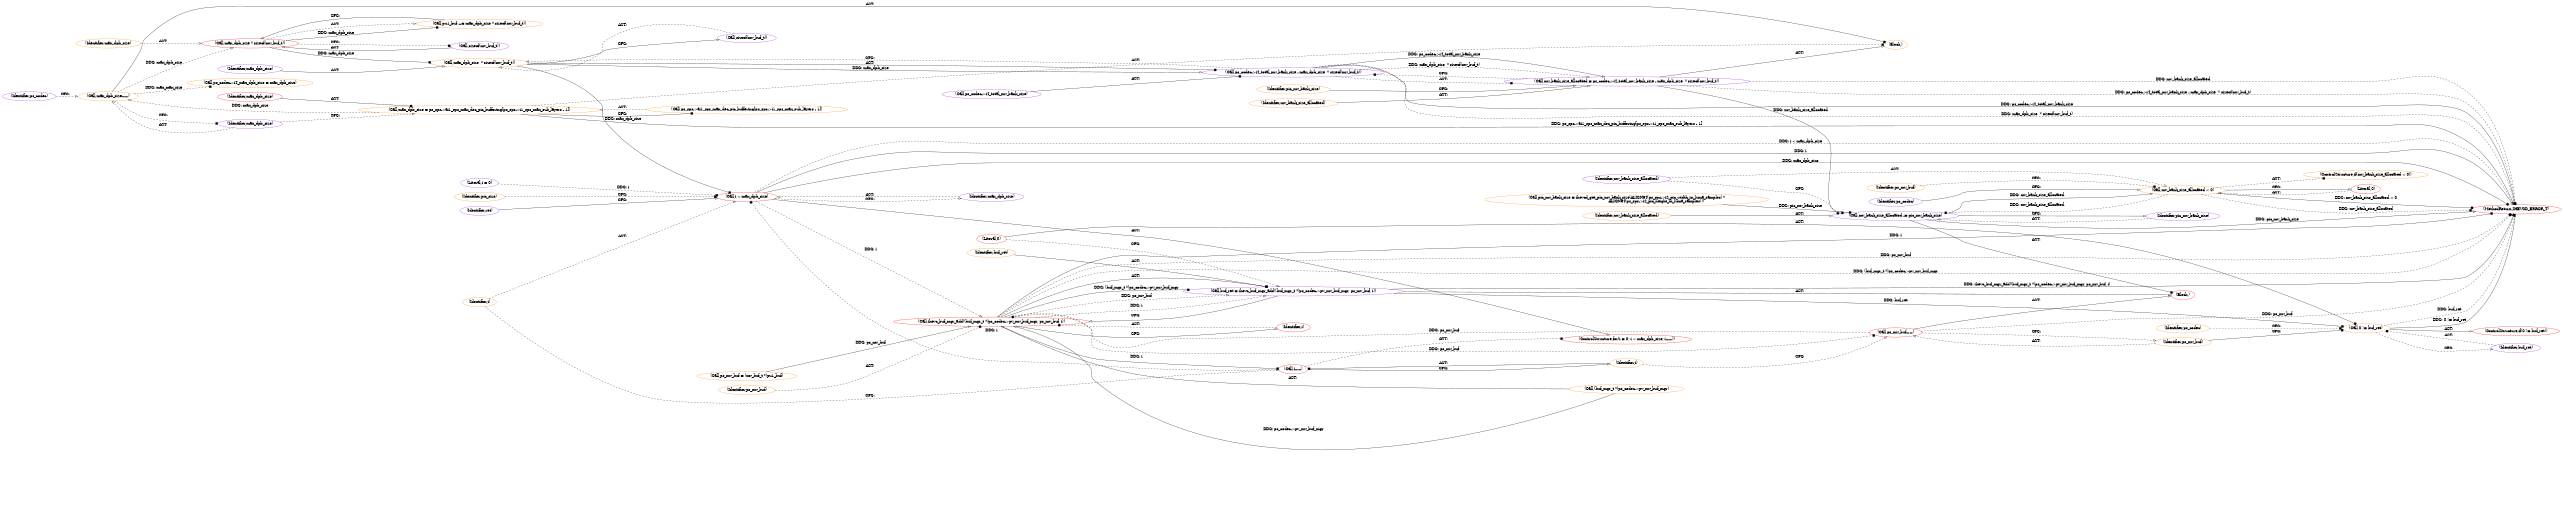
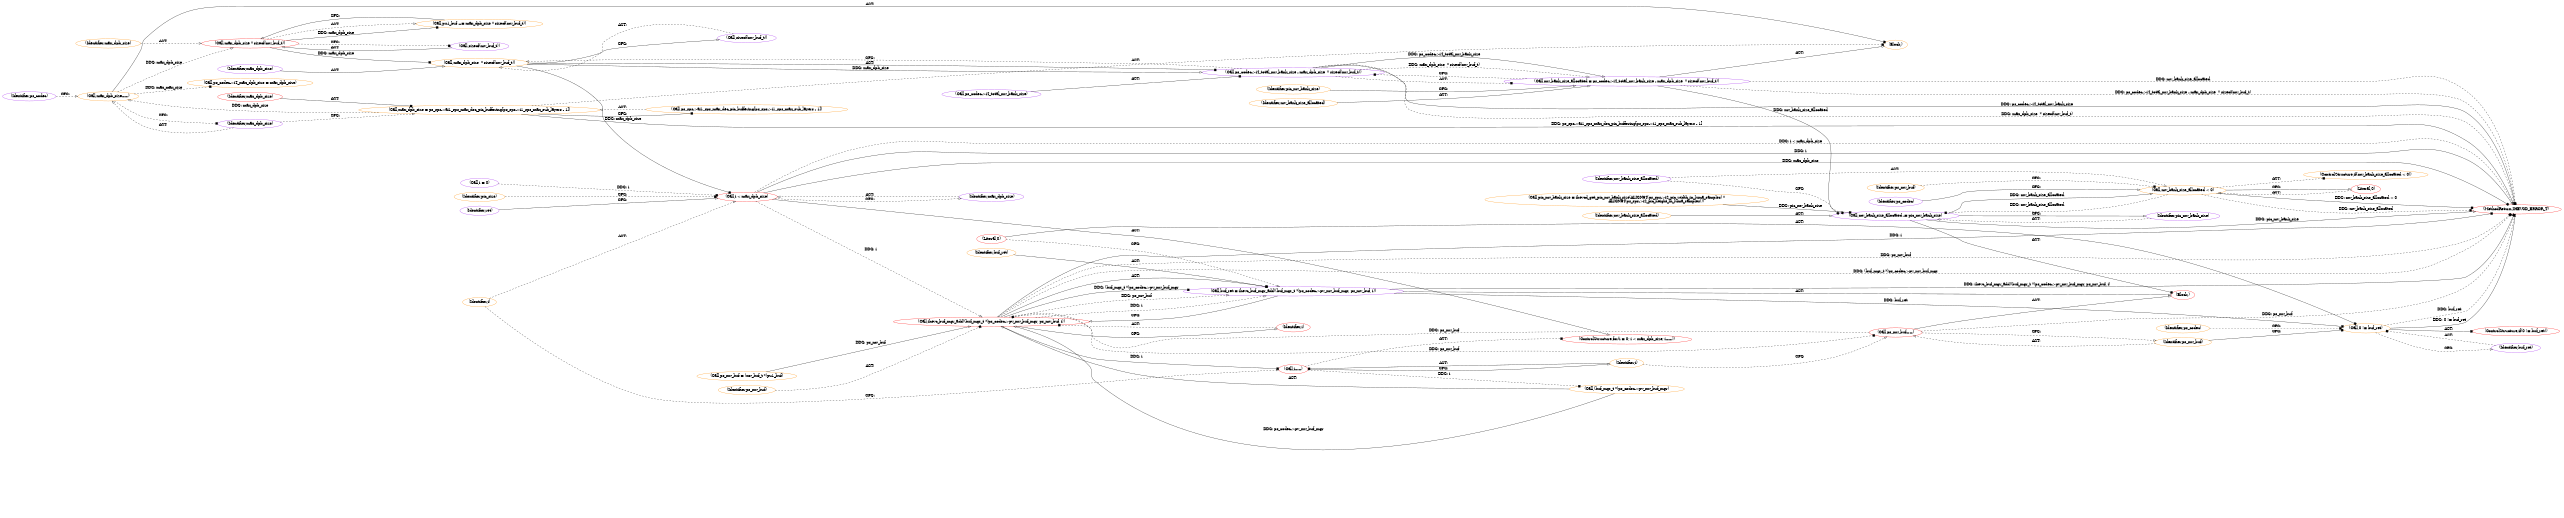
node "(Literal,i = 0)": label "(Literal,i = 0)" -> "(Call,i = 0)"
edge "(Call,0 != buf_ret)" -> "(ControlStructure,if(0 != buf_ret))": arrowhead onormal -> box
edge "(Call,i++)" -> "(Call,i < max_dpb_size)": now "(Call,i++)" -> "(Call,(buf_mgr_t *)ps_codec->pv_mv_buf_mgr)"
